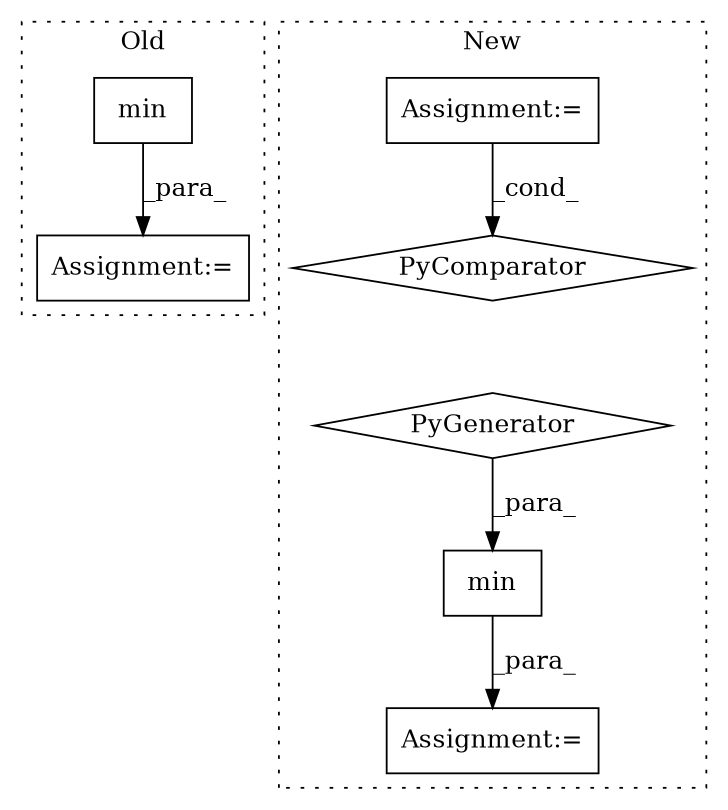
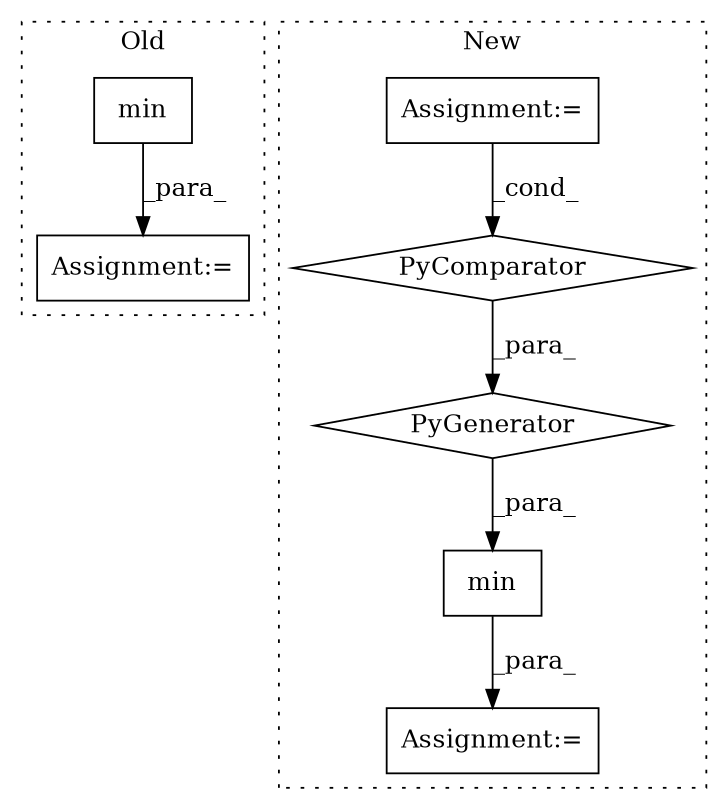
edge "PyComparator" -> "PyGenerator": added, label "_para_"
